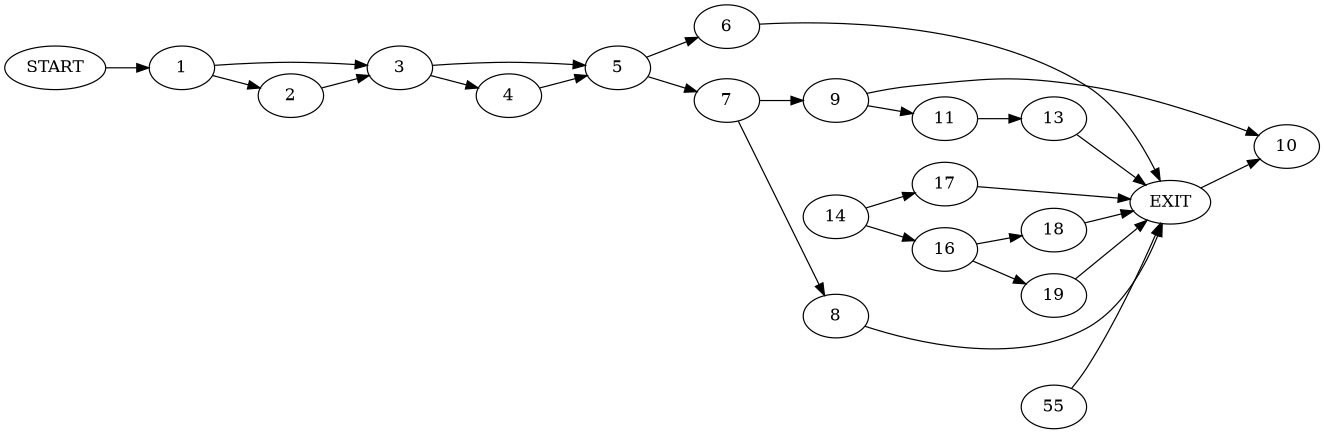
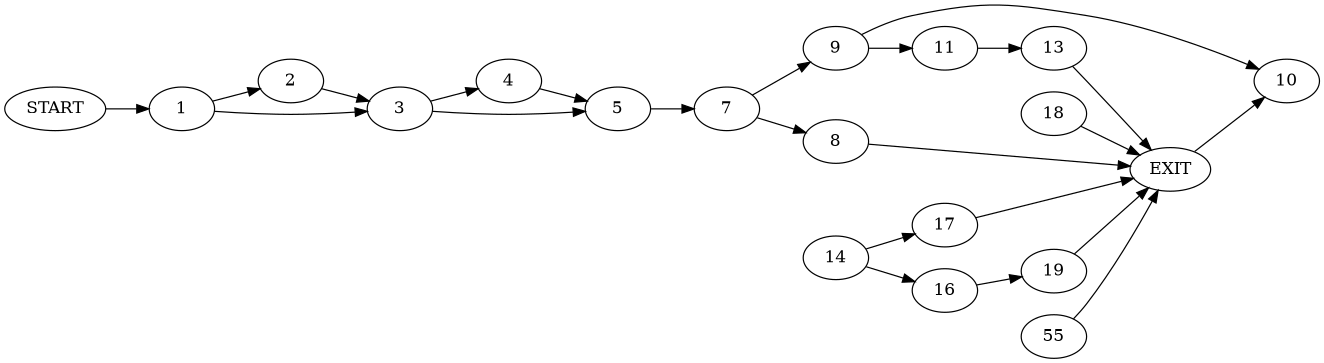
node "6": removed
edge "16" -> "18": removed
